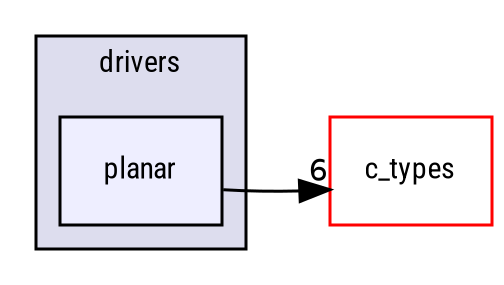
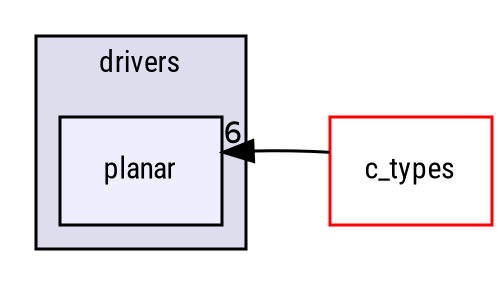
edge "planar" -> "c_types": reversed
